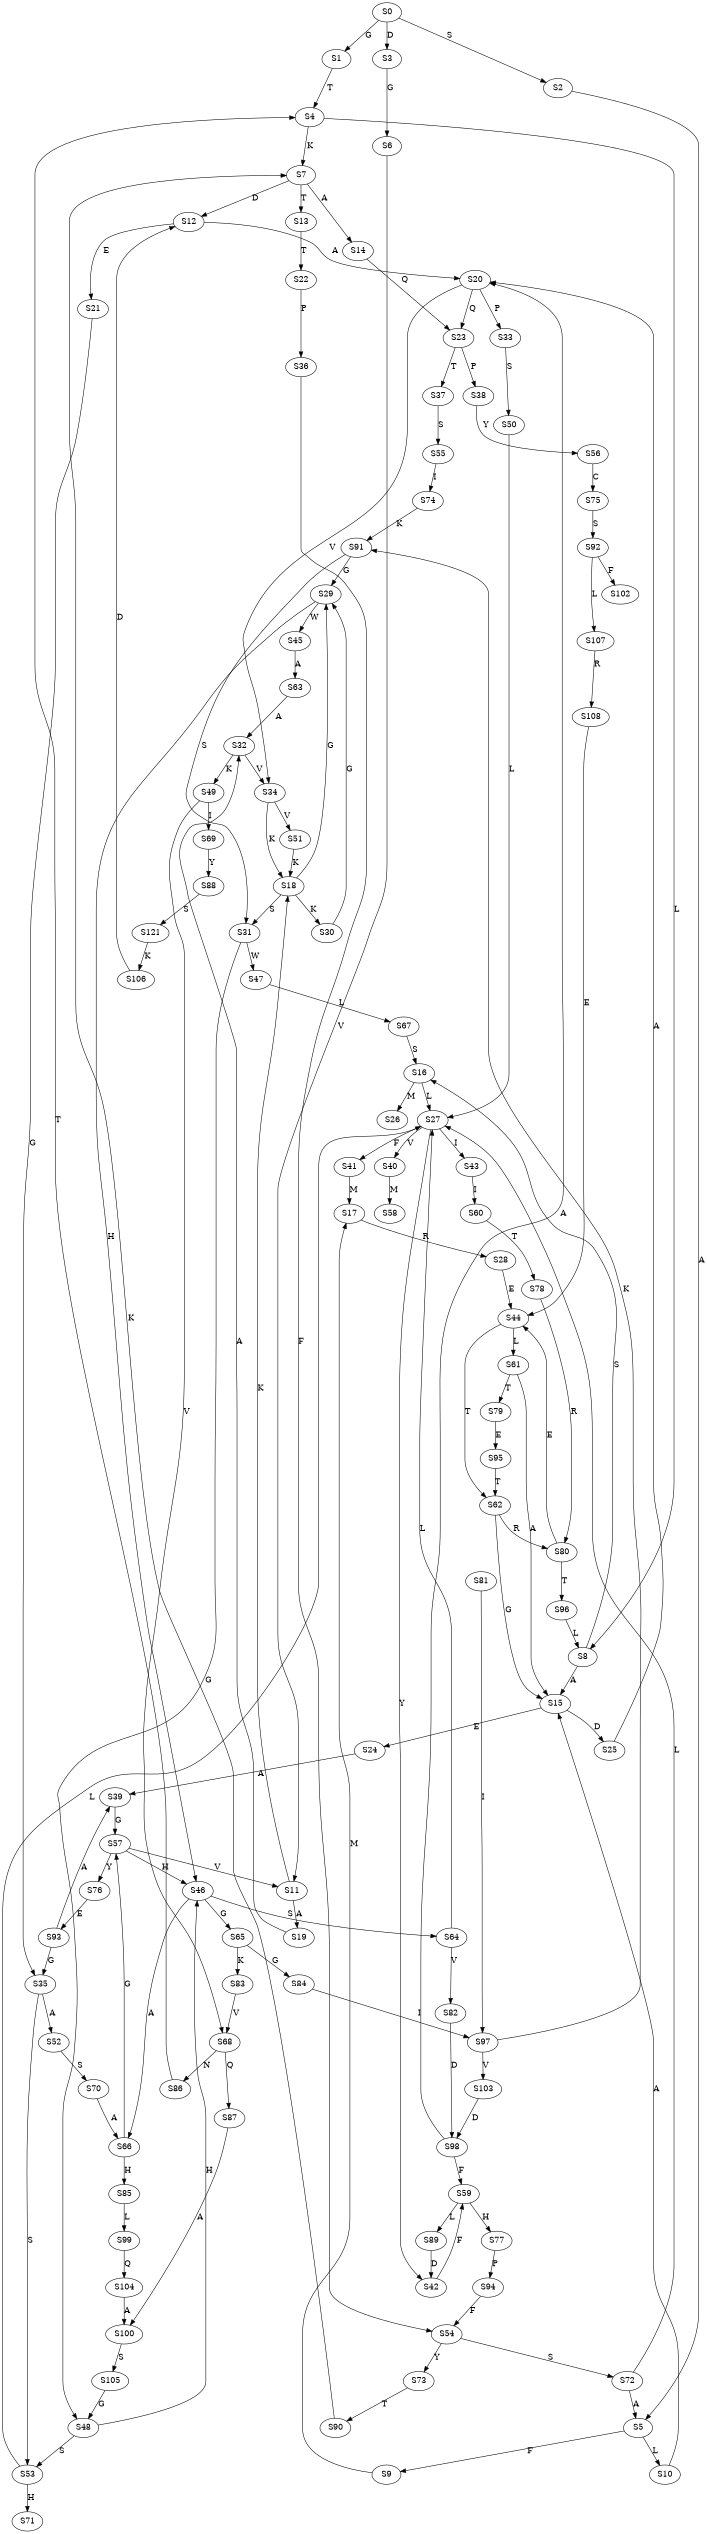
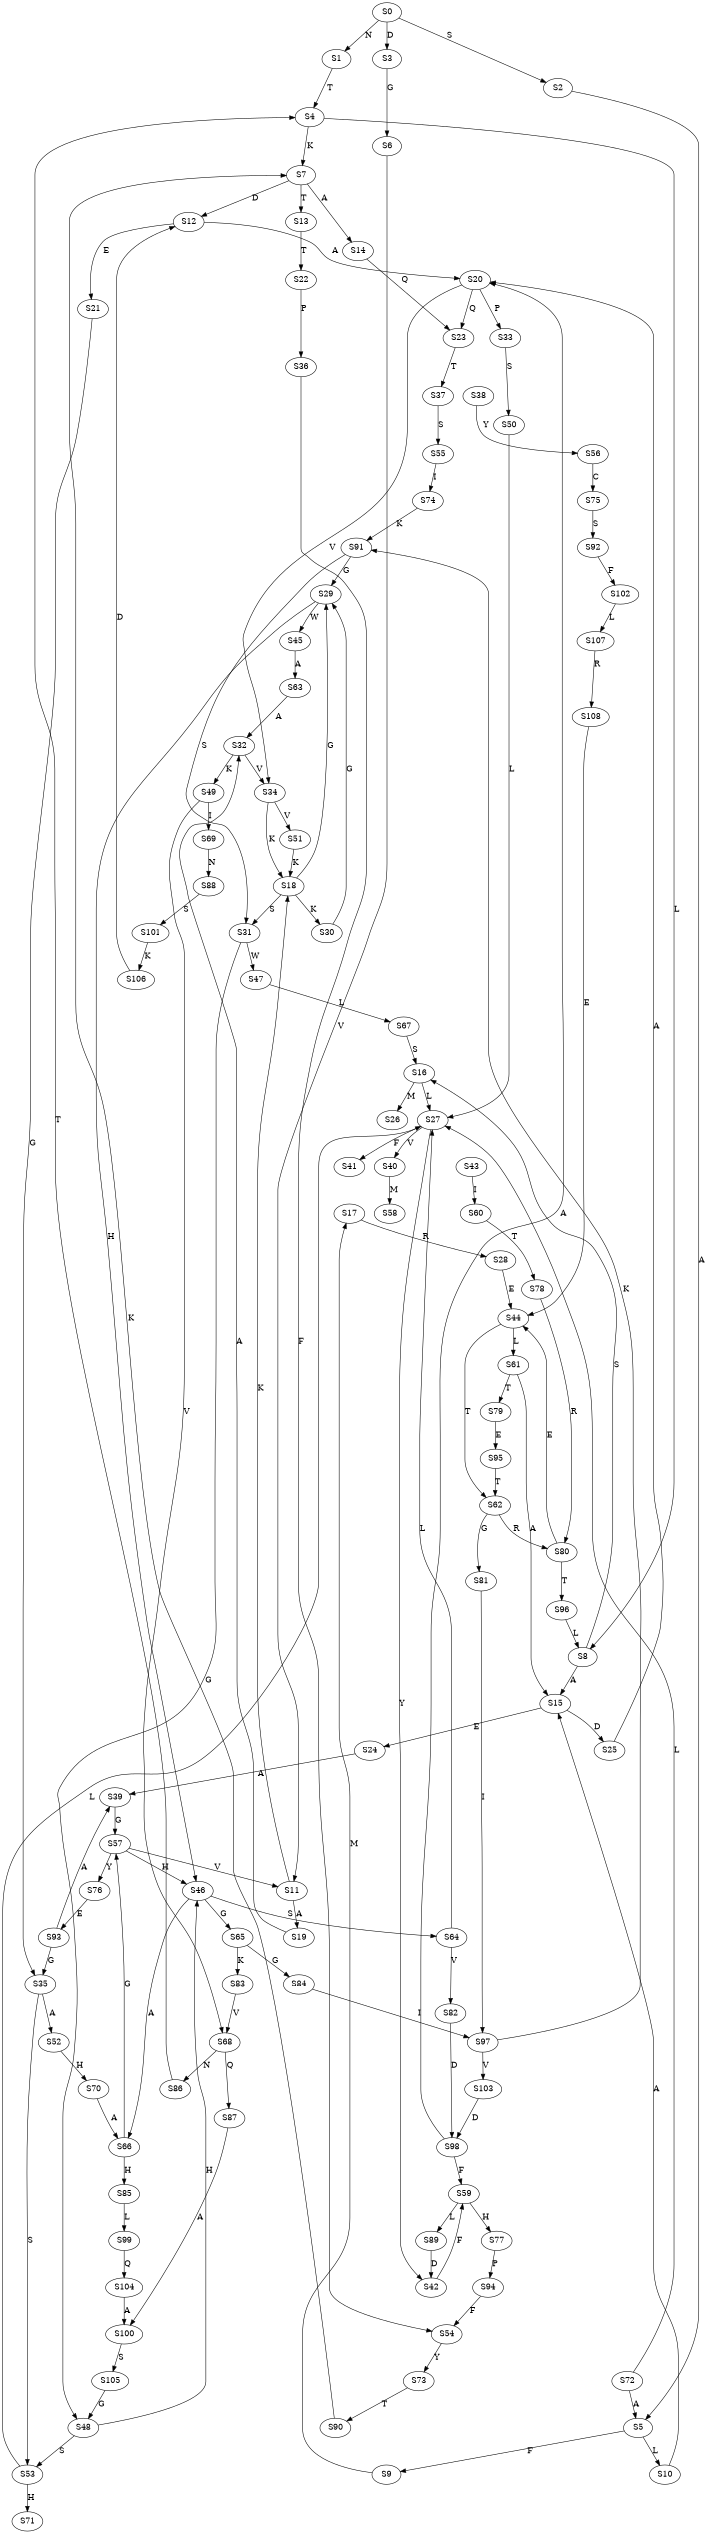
edge "S0" -> "S1": label "G" -> "N"
edge "S23" -> "S38": removed, label "P"
edge "S92" -> "S107": now "S102" -> "S107"
edge "S69" -> "S88": label "Y" -> "N"
node "S121": label "S121" -> "S101"
edge "S27" -> "S43": removed, label "I"
edge "S41" -> "S17": removed, label "M"
edge "S62" -> "S15": now "S62" -> "S81"
edge "S52" -> "S70": label "S" -> "H"
edge "S54" -> "S72": removed, label "S"
